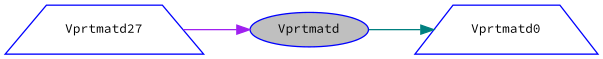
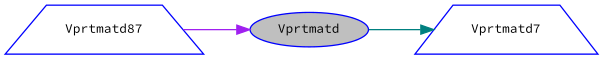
node "Vprtmatd27": label "Vprtmatd27" -> "Vprtmatd87"
node "Vprtmatd0": label "Vprtmatd0" -> "Vprtmatd7"
